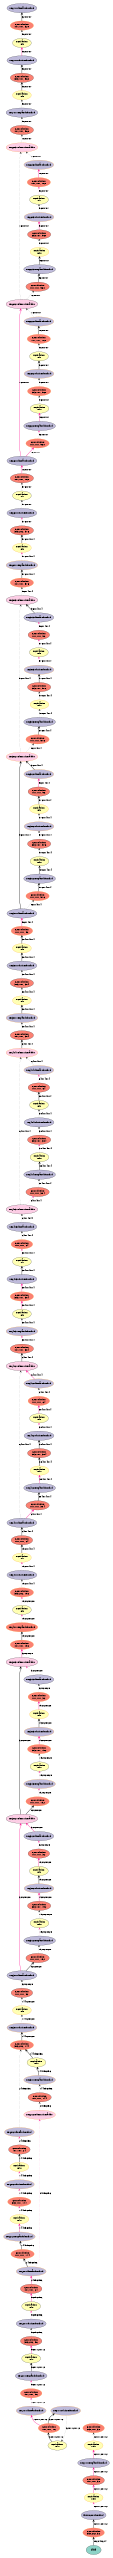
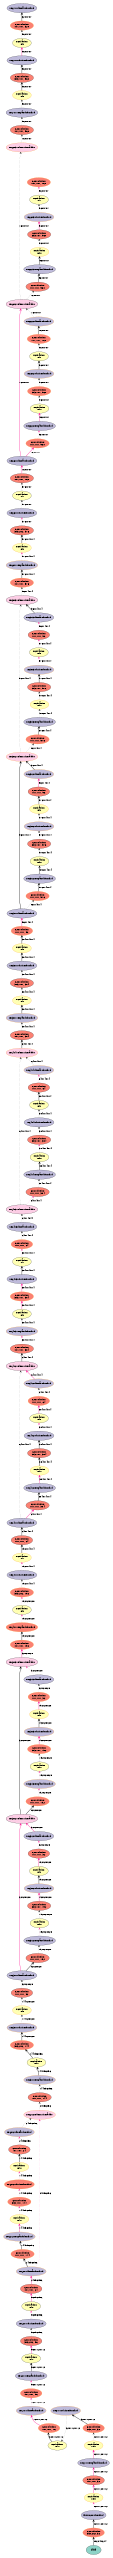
node "seq6_3_linear_bn_fwd": removed
edge "seq2_2_linear_bn_fwd" -> "Convolution 3x3/2x2, 144": now "seq2_2_linear_bn_fwd" -> "seq2_2_elemwise_add0"
node "seq2_2_dwise_bn_fwd": fillcolor #bebada -> #fb8072
edge "Convolution 1x1/1x1, 16" -> "seq1_1_dwise_bn_fwd": now "Convolution 3x3/1x1, 32" -> "seq1_1_dwise_bn_fwd"
